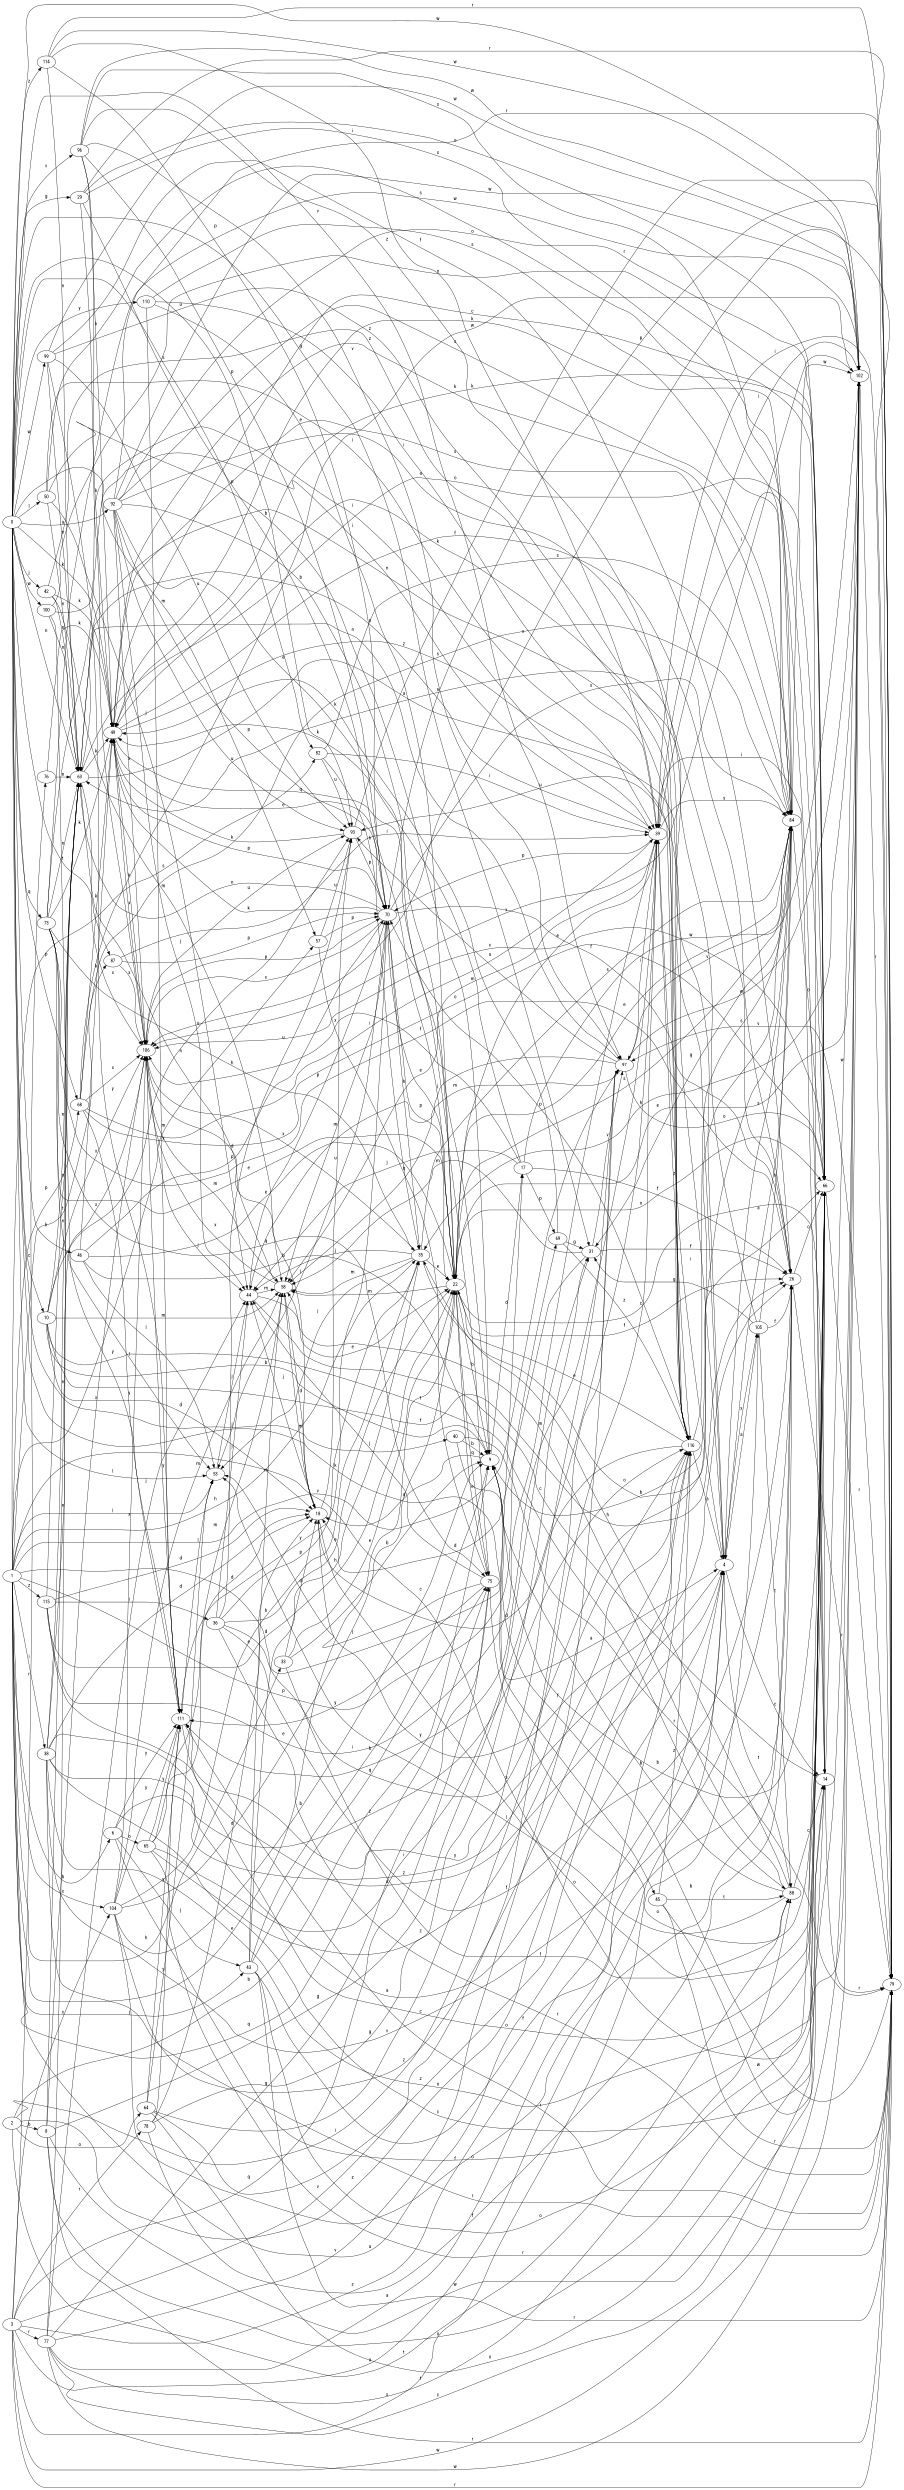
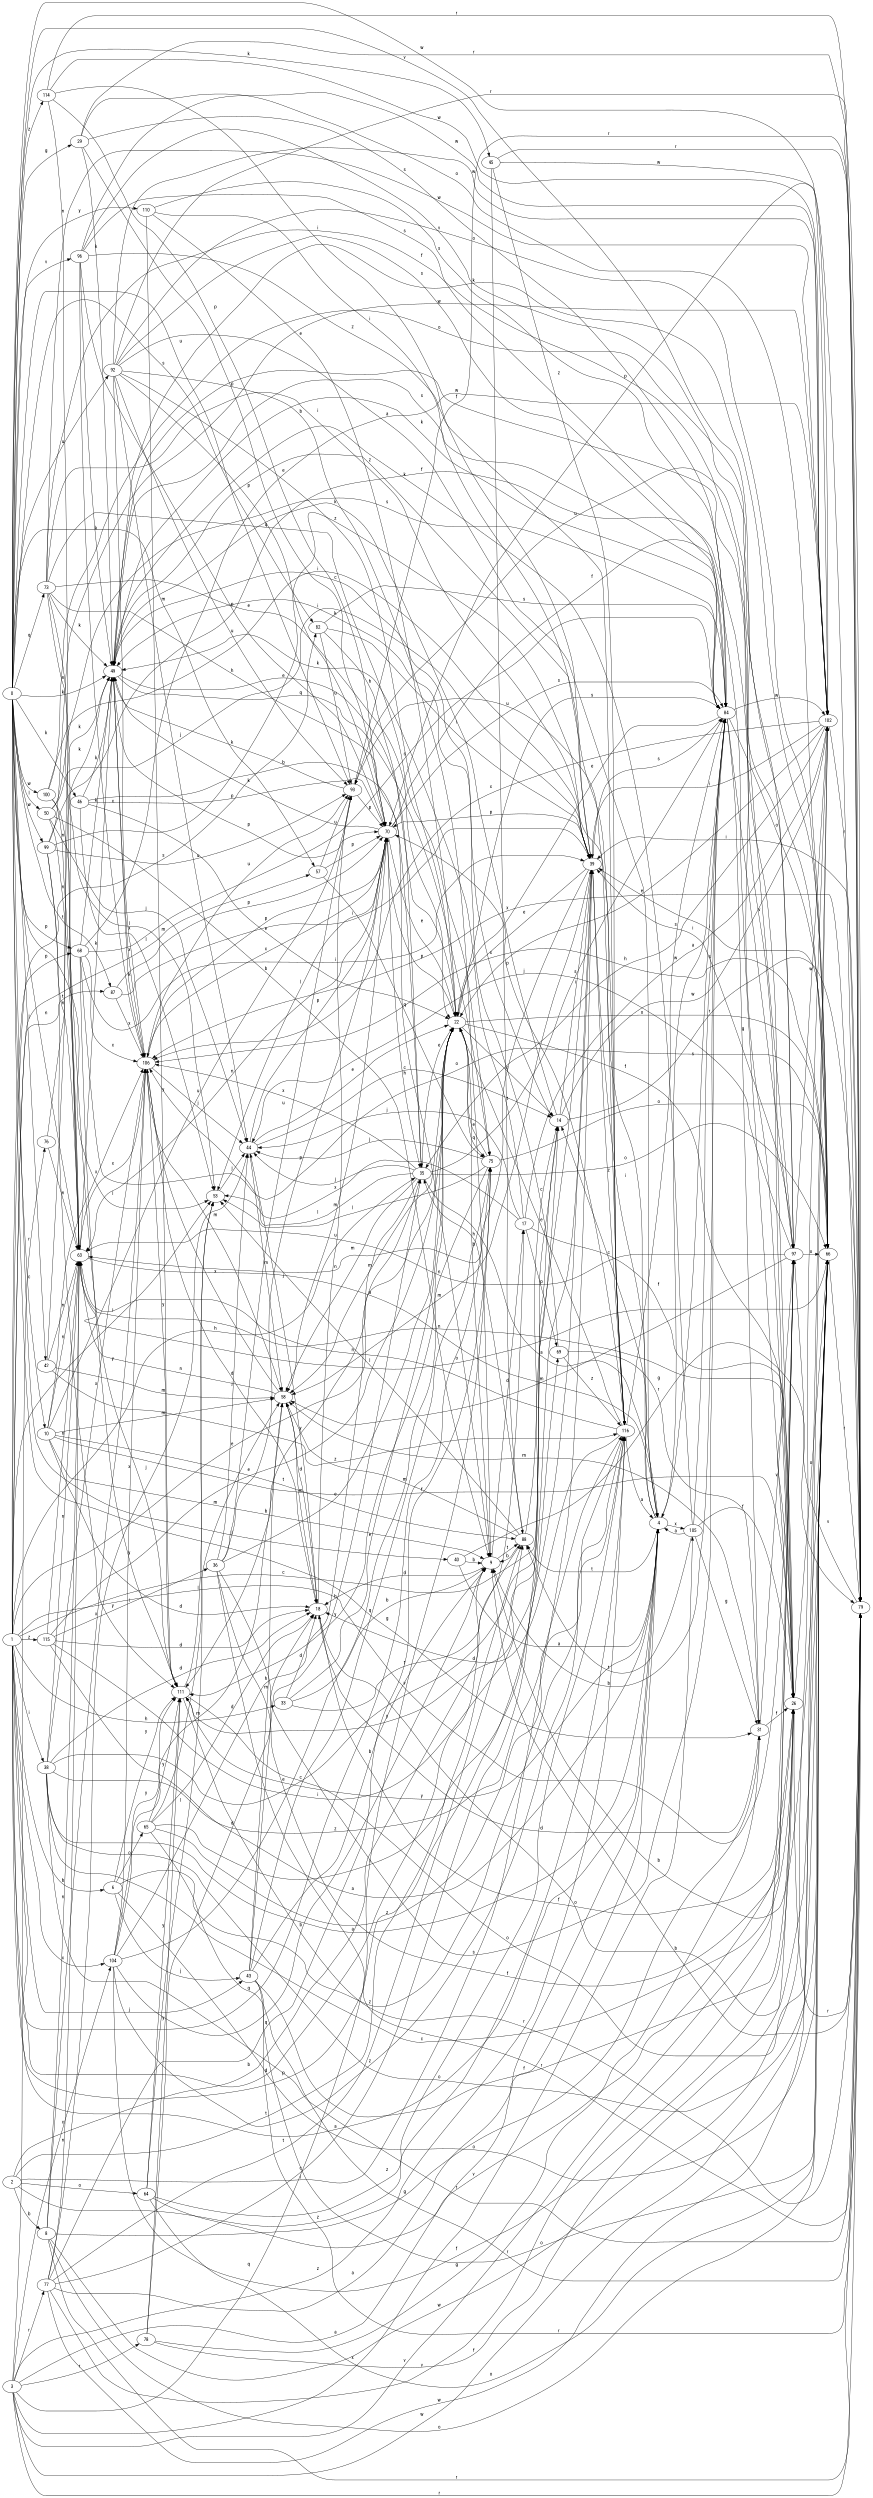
edge "35" -> "4": added, label "a"
edge "9" -> "88": added, label "t"
